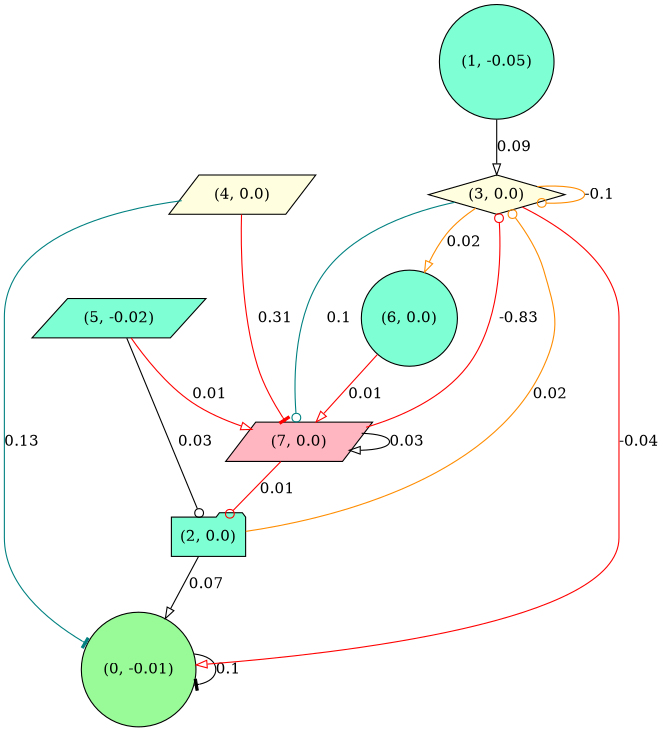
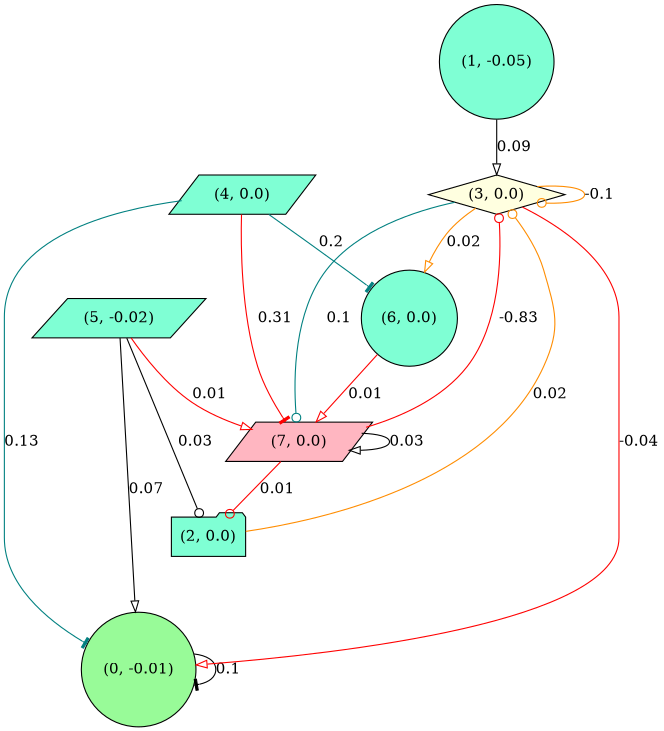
node "(4, 0.0)": fillcolor lightyellow -> aquamarine
edge "(4, 0.0)" -> "(6, 0.0)": added, label "0.2"
edge "(2, 0.0)" -> "(0, -0.01)": now "(5, -0.02)" -> "(0, -0.01)"
